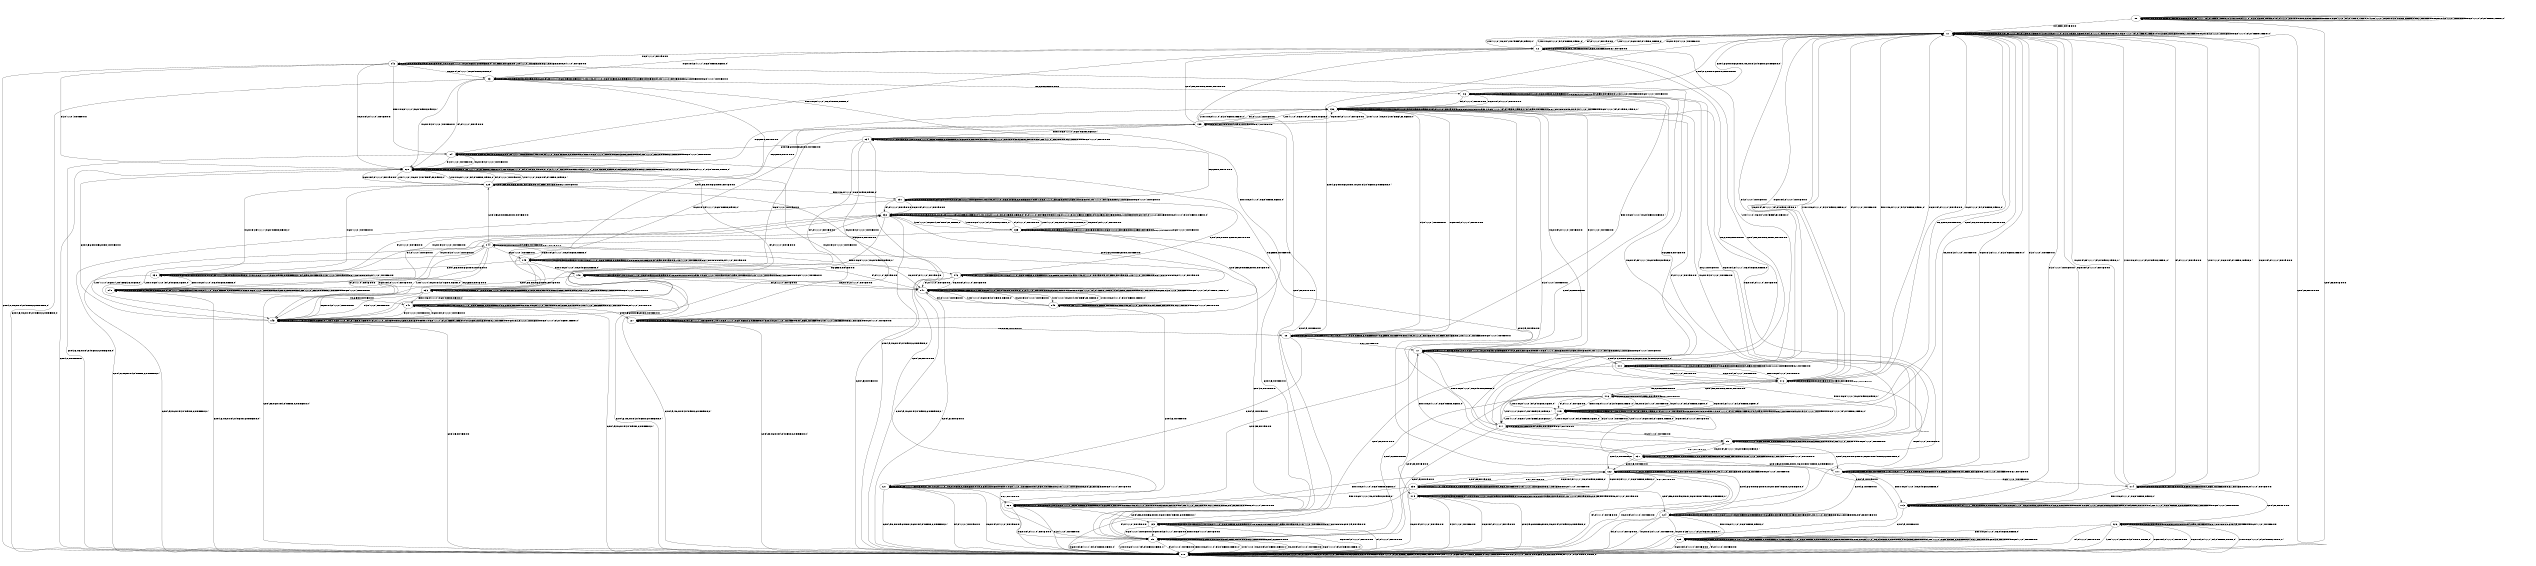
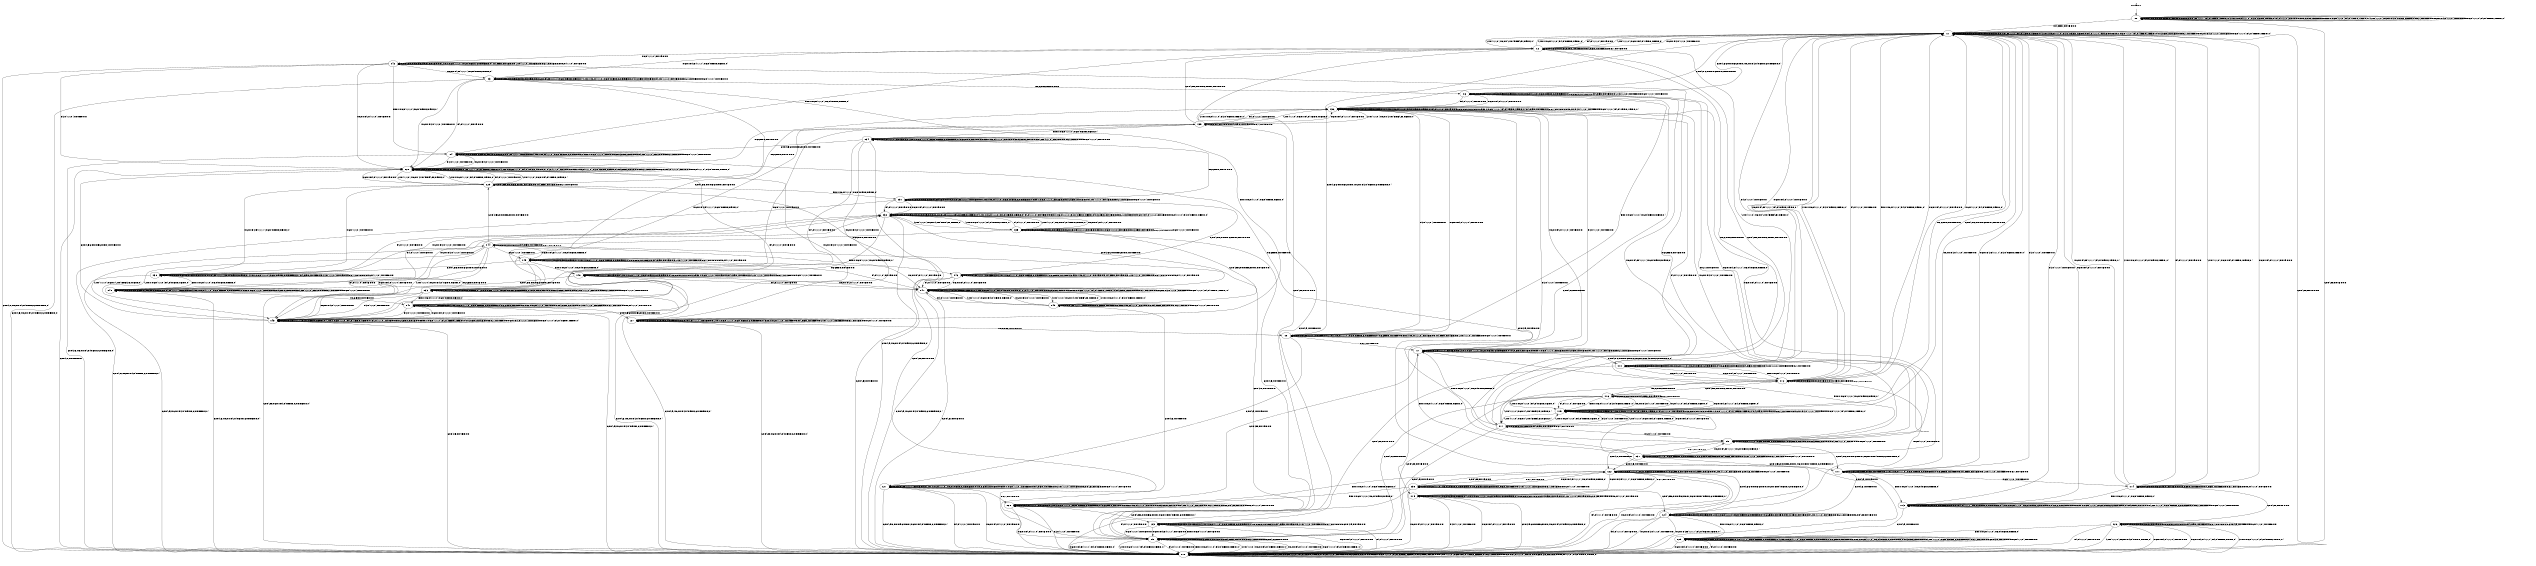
node "__start0": added
